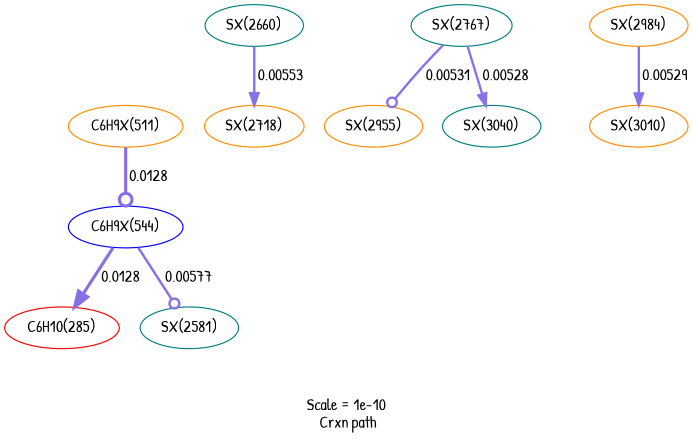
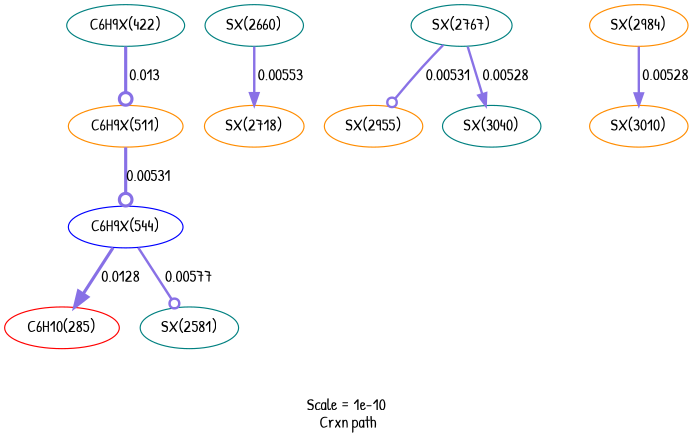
node "C6H9X(422)": added
edge "SX(2984)" -> "SX(3010)": label " 0.00529" -> " 0.00528"
edge "C6H9X(511)" -> "C6H9X(544)": label " 0.0128" -> " 0.00531"
